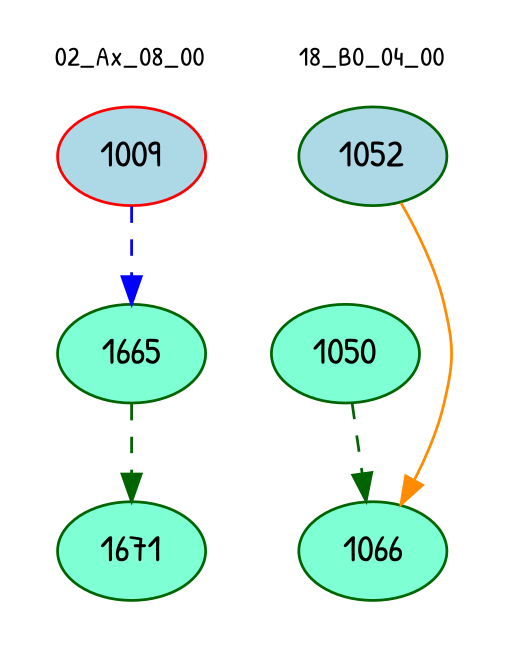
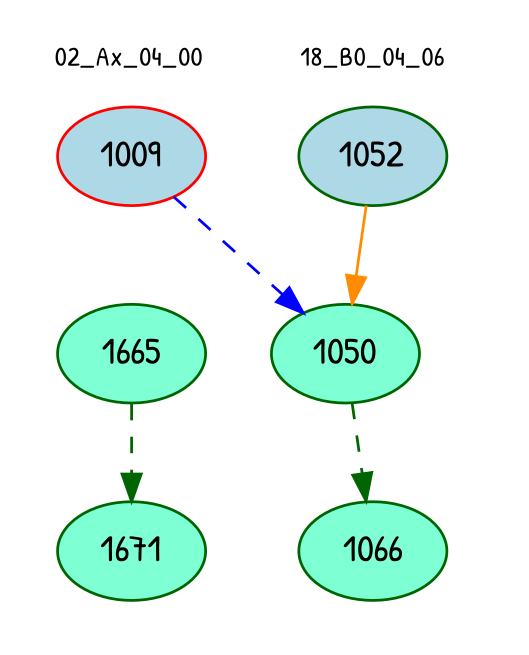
cluster "02_Ax_08_00": label "02_Ax_08_00" -> "02_Ax_04_00"
cluster "18_B0_04_00": label "18_B0_04_00" -> "18_B0_04_06"
edge "1009" -> "1665": now "1009" -> "1050"
edge "1052" -> "1066": now "1052" -> "1050"
